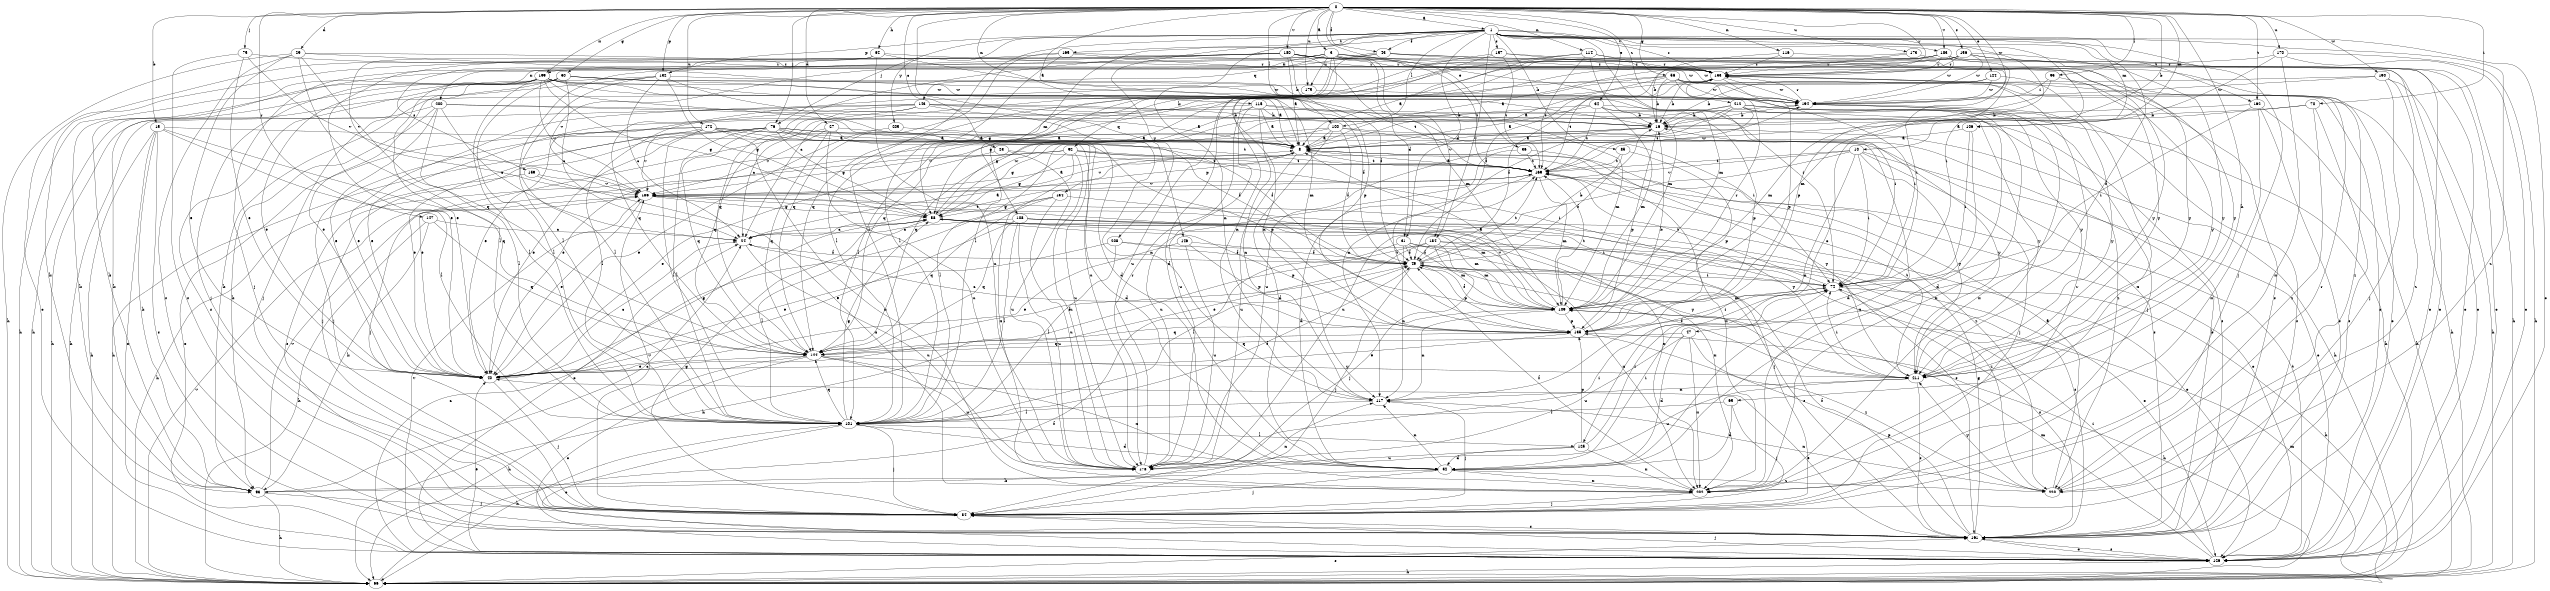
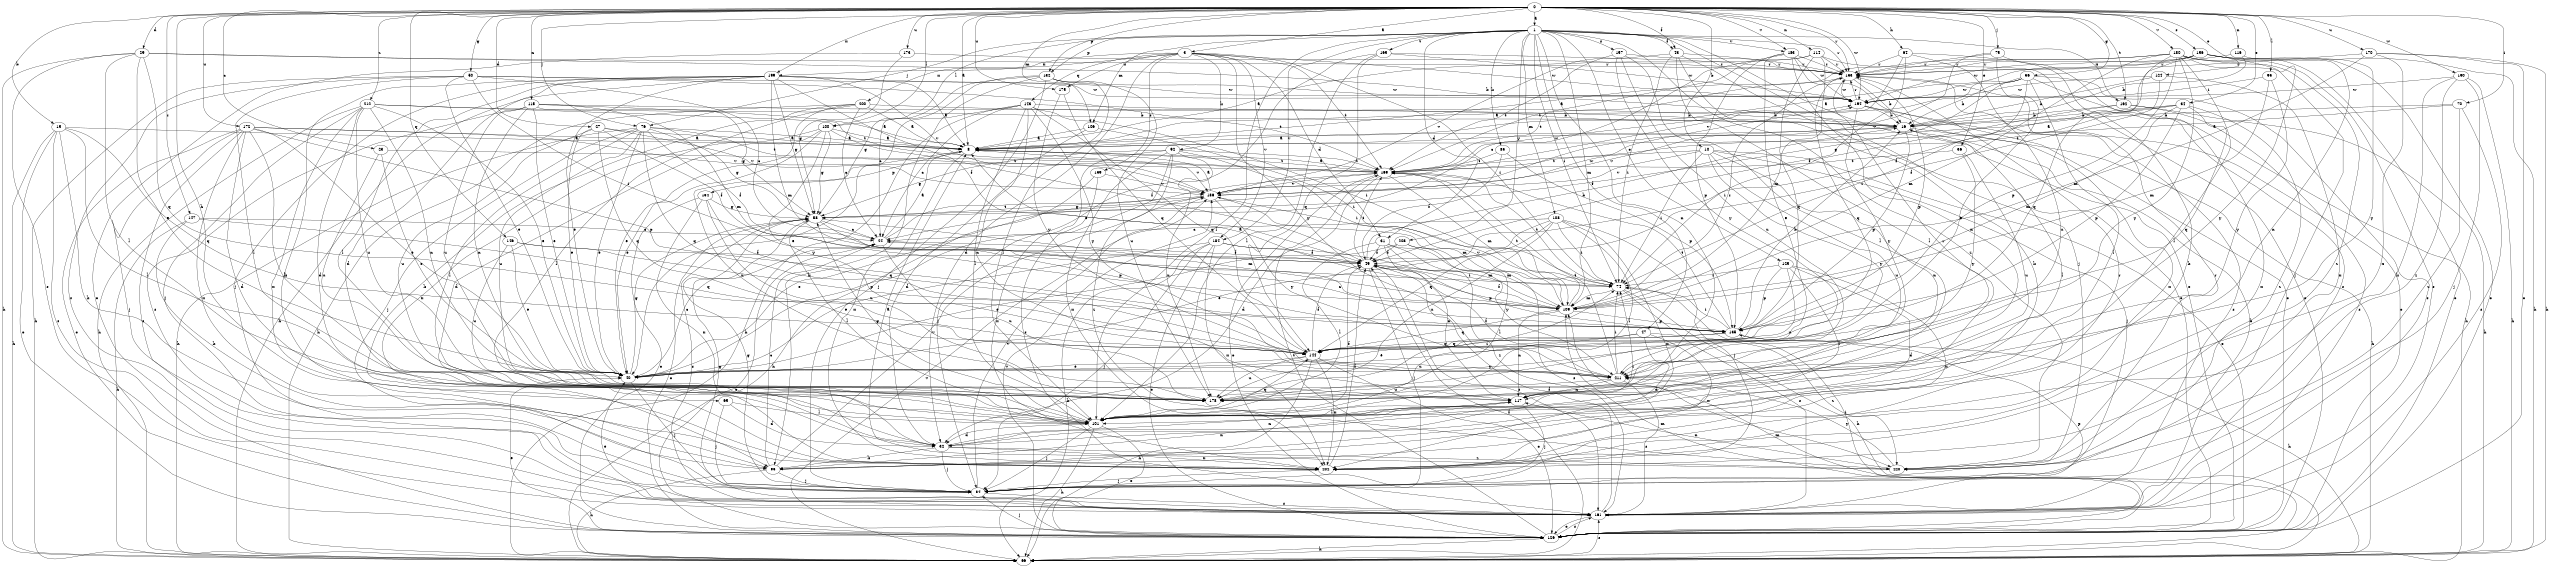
edge "1" -> "162": label "t" -> "x"
node "205": removed
edge "101" -> "125": reversed
